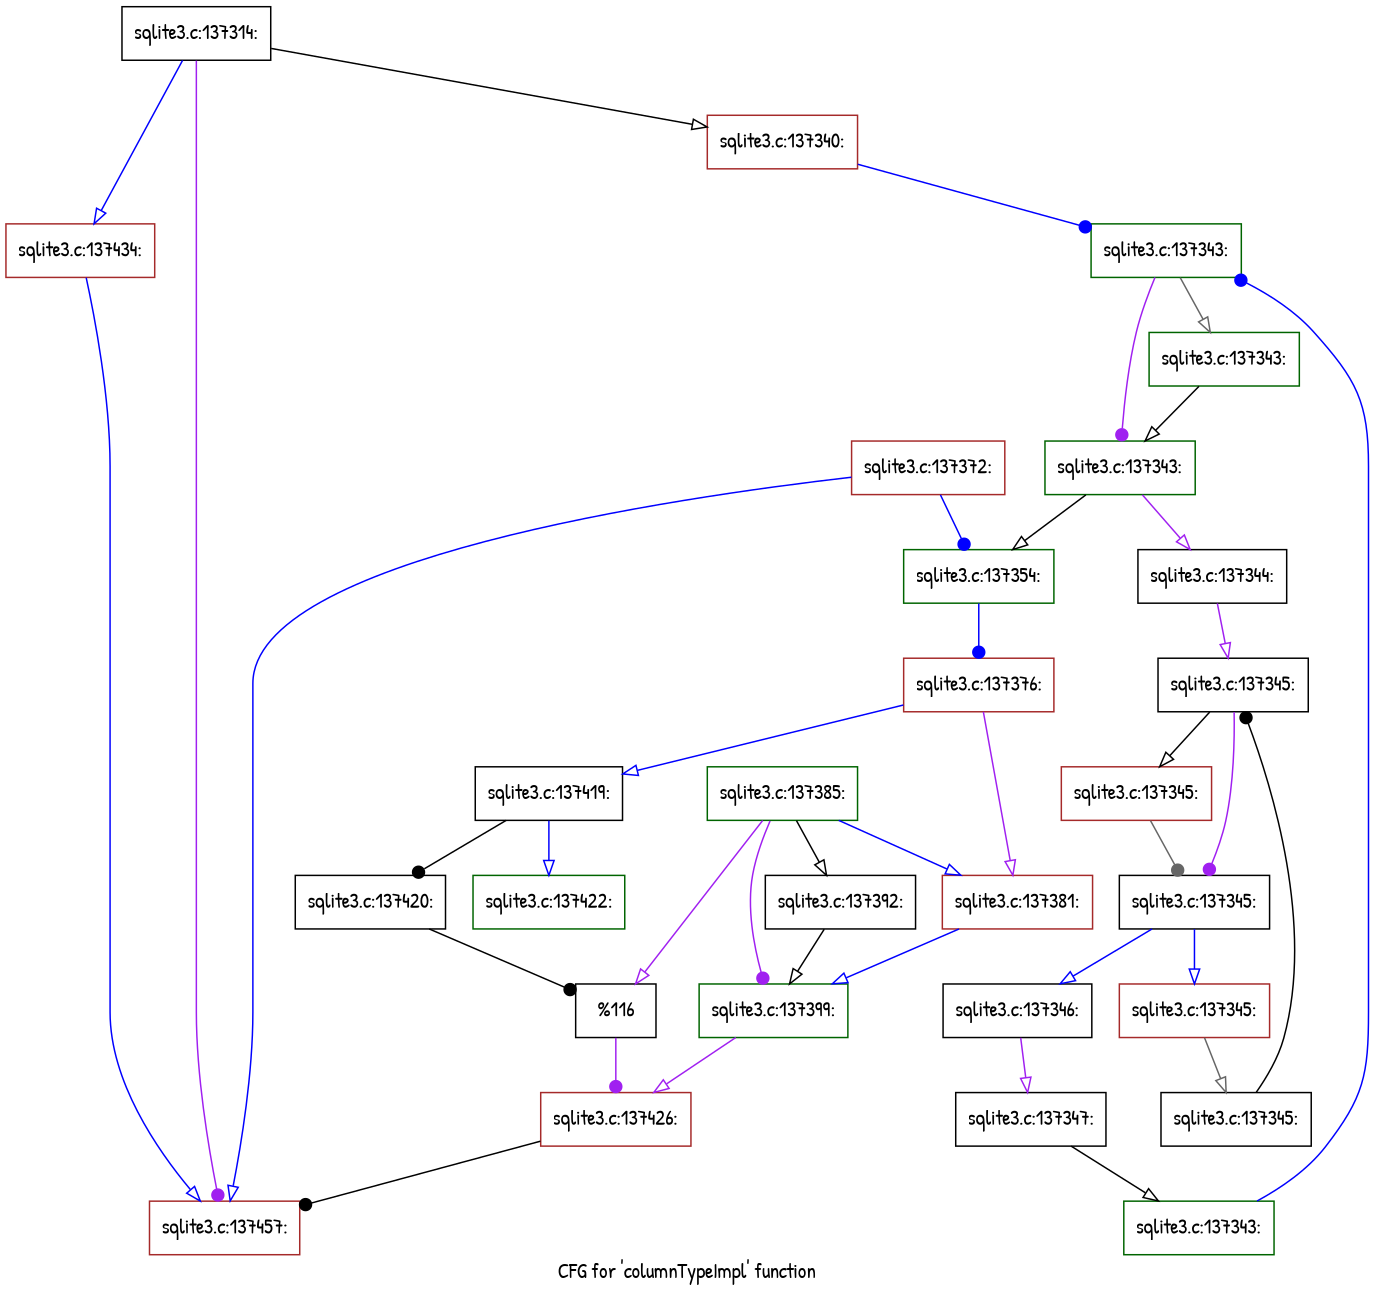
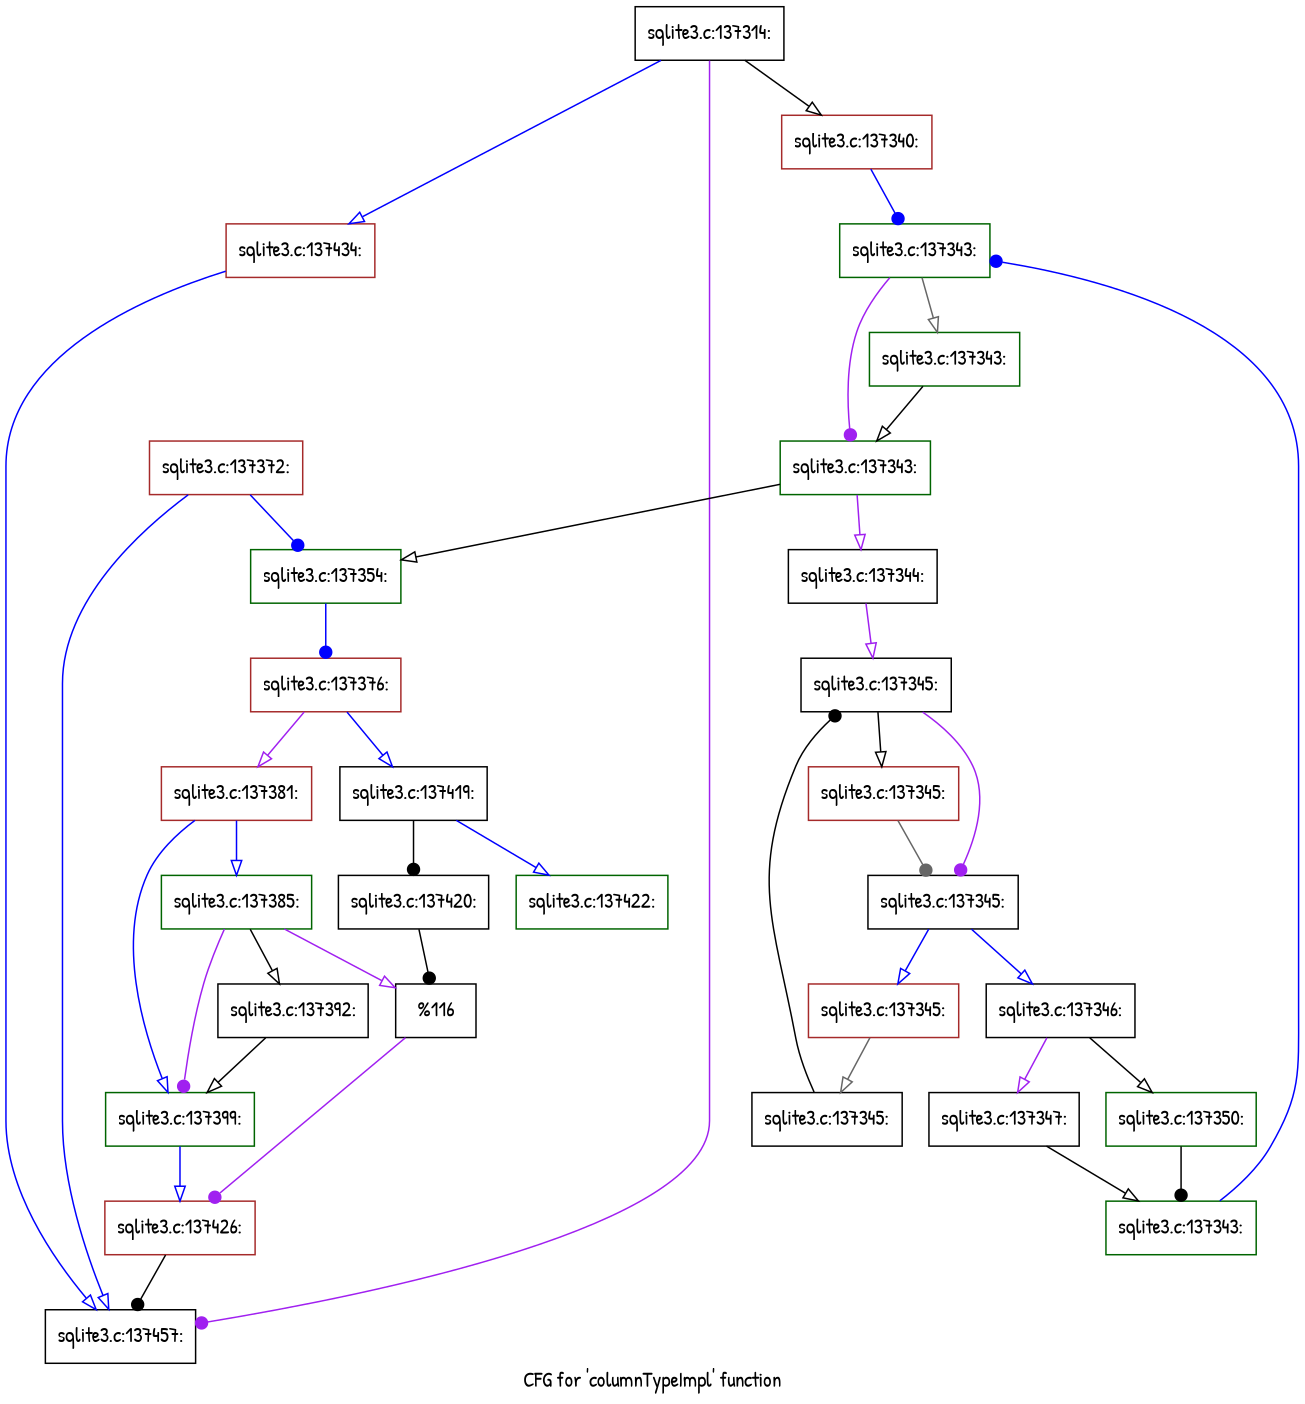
edge "sqlite3.c:137385:" -> "sqlite3.c:137381:": reversed
edge "sqlite3.c:137399:" -> "sqlite3.c:137426:": color purple -> blue
node "sqlite3.c:137350:": added
node "sqlite3.c:137457:": color brown -> black
